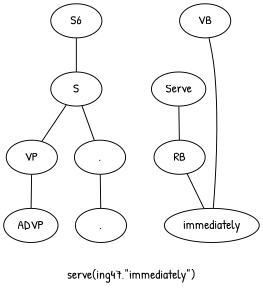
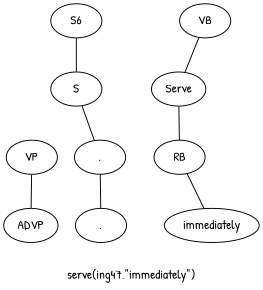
edge "S" -- "VP": removed
edge "VB" -- "immediately": now "VB" -- "Serve"
